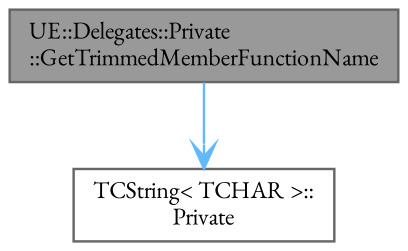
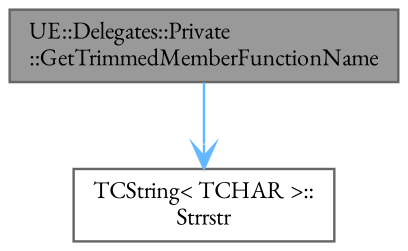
node "TCString< TCHAR >:: Private": label "TCString< TCHAR >:: Private" -> "TCString< TCHAR >:: Strrstr"
